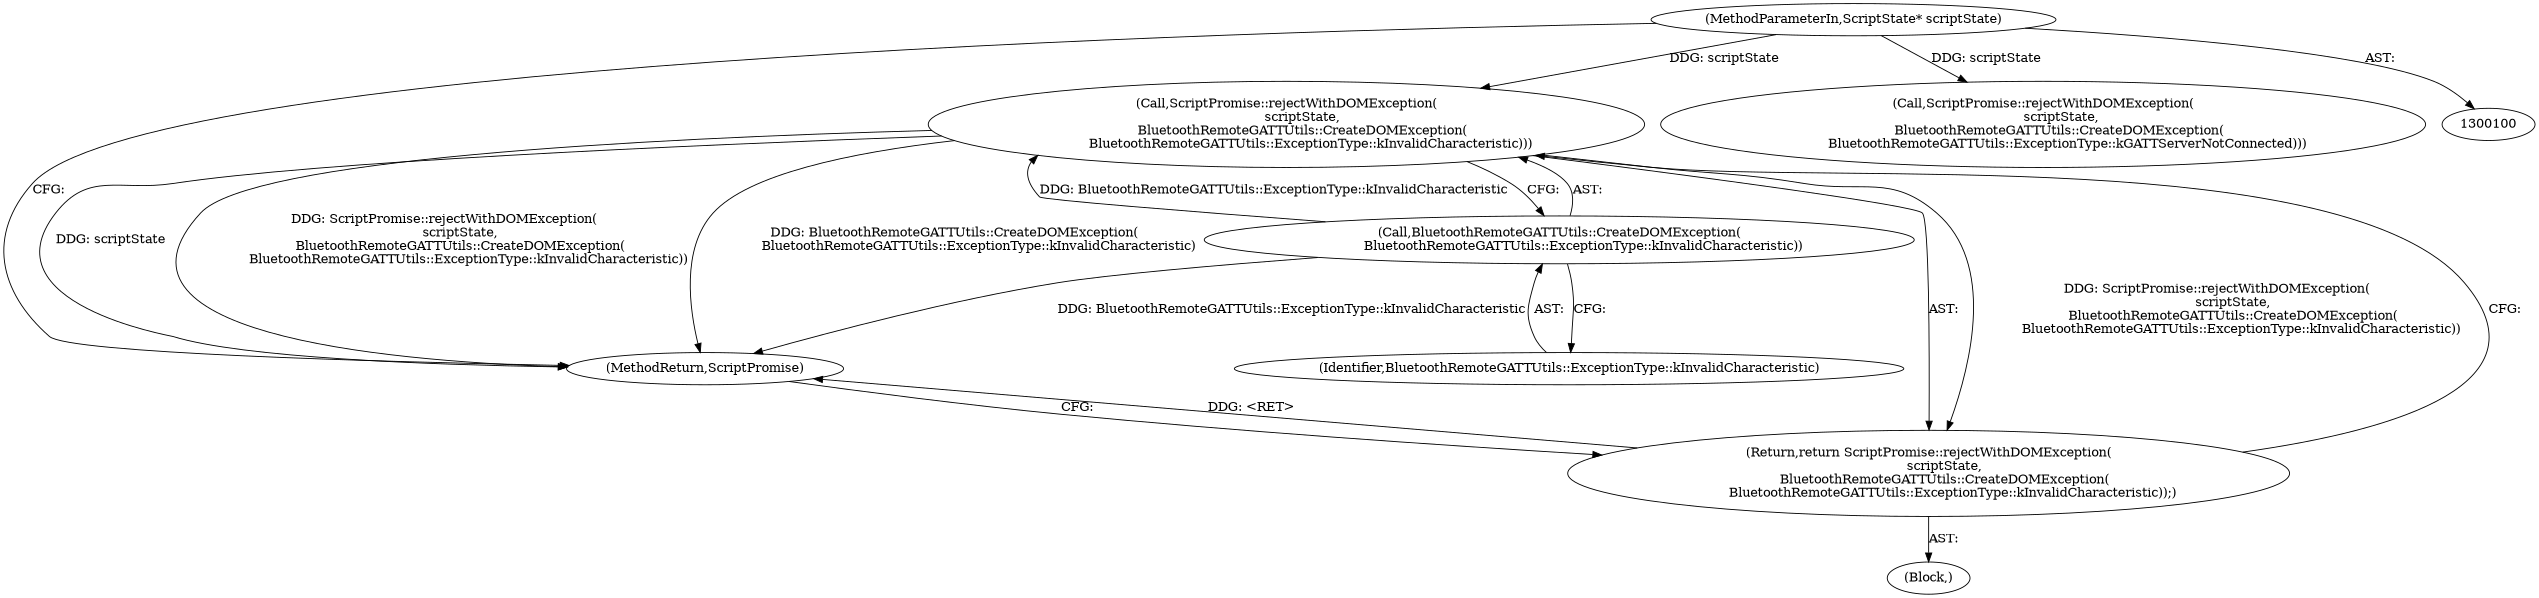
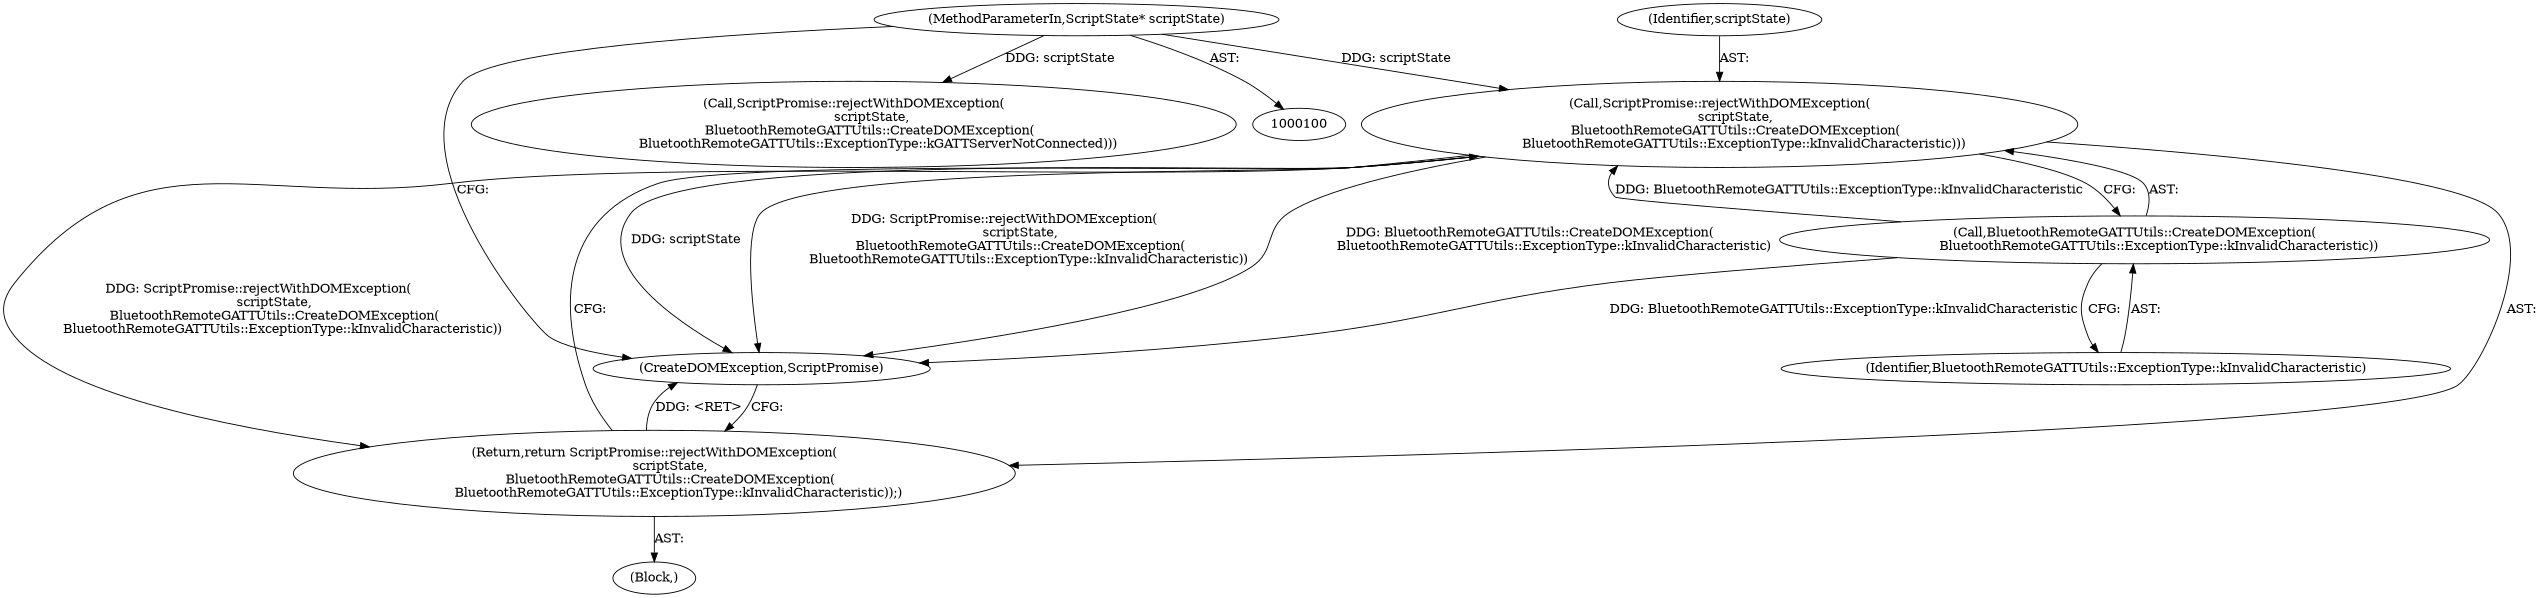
node "(Identifier,scriptState)": added
node "1300100": label "1300100" -> "1000100"
node "(MethodReturn,ScriptPromise)": label "(MethodReturn,ScriptPromise)" -> "(CreateDOMException,ScriptPromise)"
